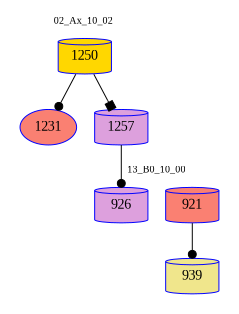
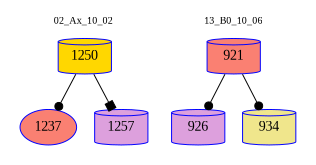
node "1231": label "1231" -> "1237"
edge "1257" -> "926": now "921" -> "926"
cluster "13_B0_10_00": label "13_B0_10_00" -> "13_B0_10_06"
node "939": label "939" -> "934"
